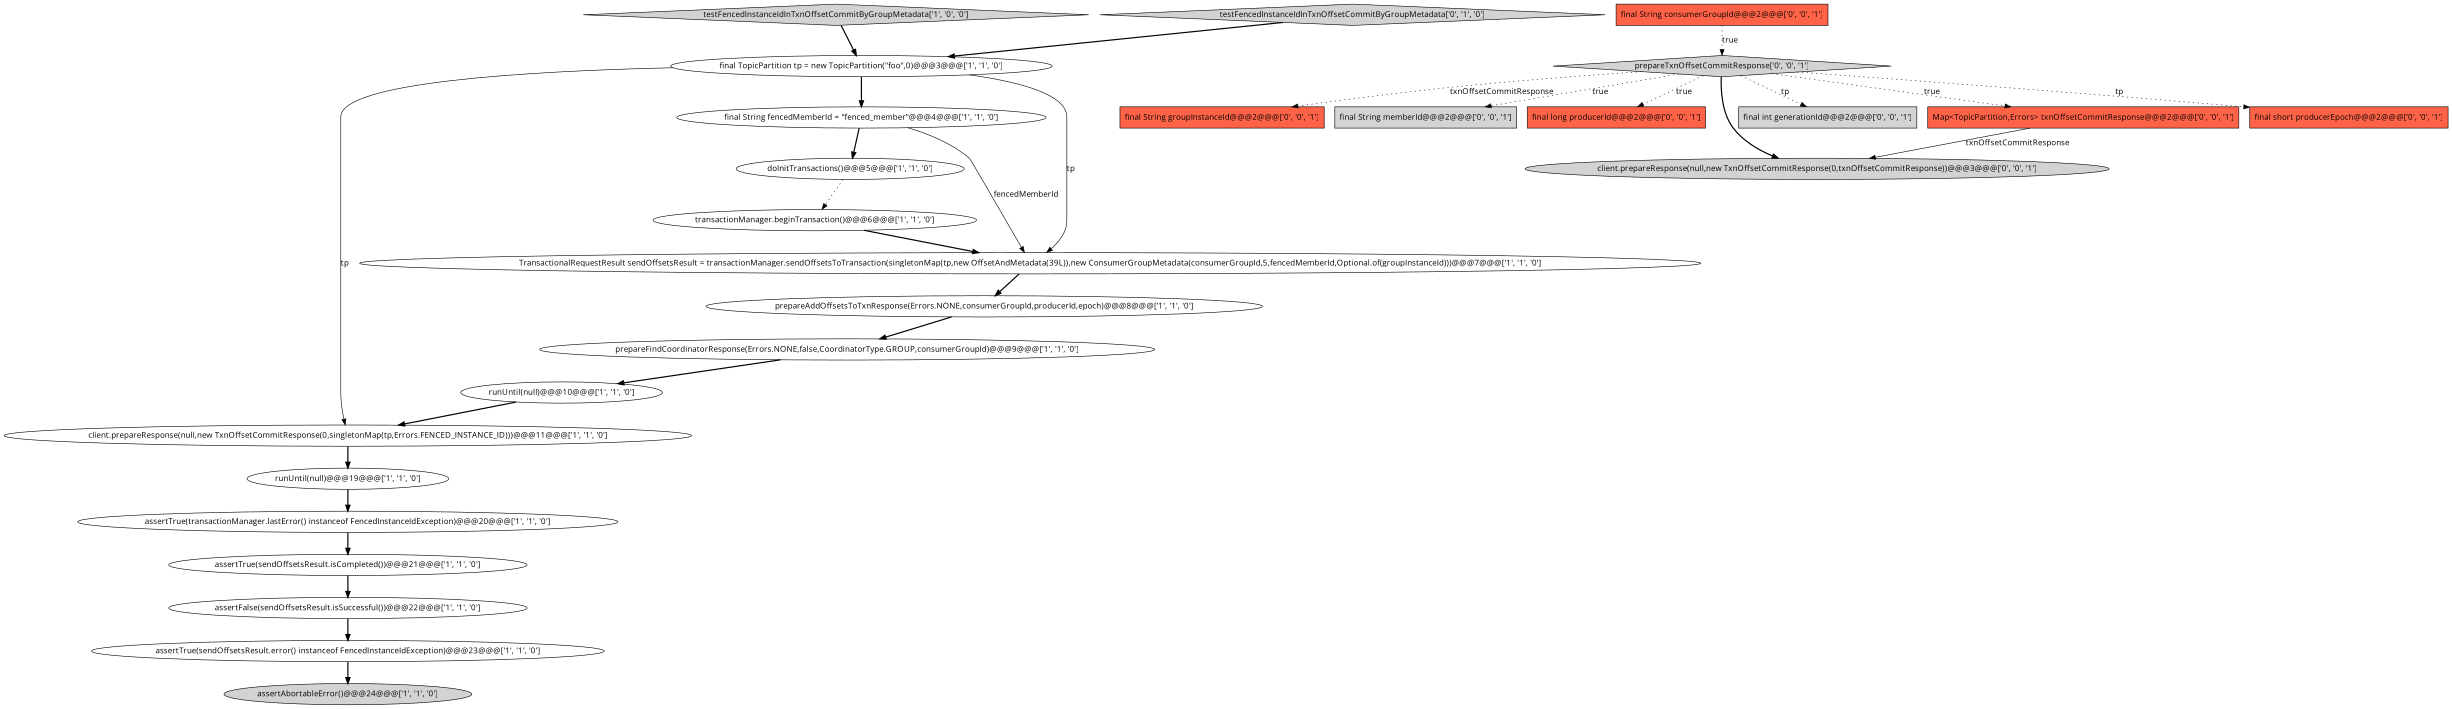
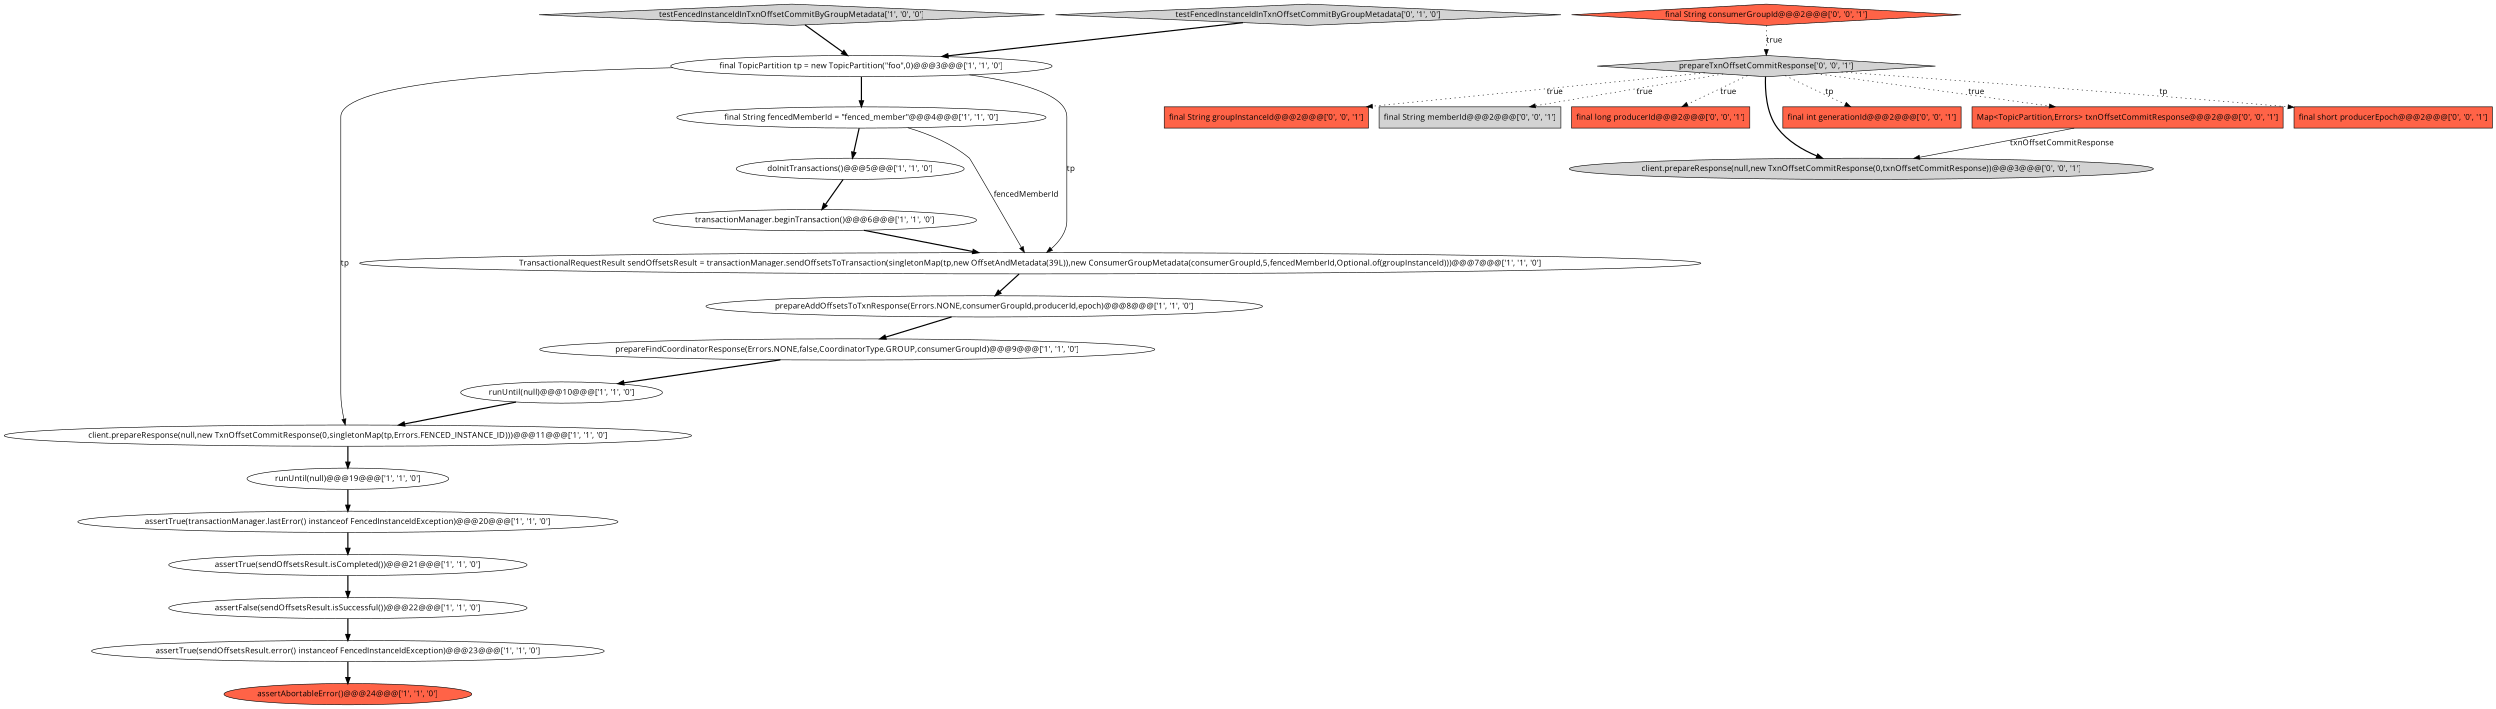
node "final String consumerGroupId@@@2@@@['0', '0', '1']": shape box -> diamond
edge "prepareTxnOffsetCommitResponse['0', '0', '1']" -> "final String groupInstanceId@@@2@@@['0', '0', '1']": label "txnOffsetCommitResponse" -> "true"
node "final int generationId@@@2@@@['0', '0', '1']": fillcolor lightgray -> tomato
edge "doInitTransactions()@@@5@@@['1', '1', '0']" -> "transactionManager.beginTransaction()@@@6@@@['1', '1', '0']": style dotted -> bold
node "assertAbortableError()@@@24@@@['1', '1', '0']": fillcolor lightgray -> tomato
